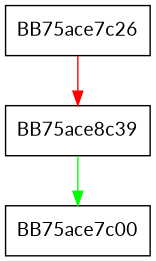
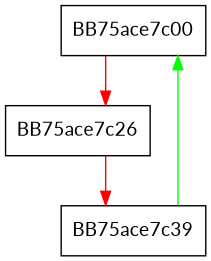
edge "BB75ace7c00" -> "BB75ace7c26": added
node "BB75ace8c39": label "BB75ace8c39" -> "BB75ace7c39"
